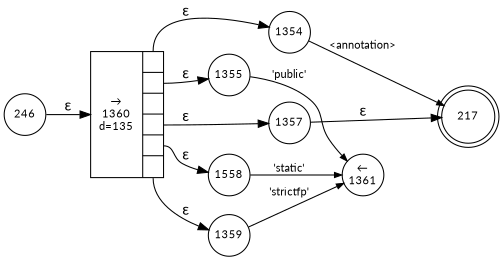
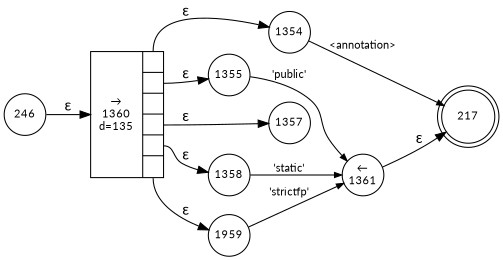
edge "1357" -> "217": now "← 1361" -> "217"
node "1558": label "1558" -> "1358"
node "1359": label "1359" -> "1959"
